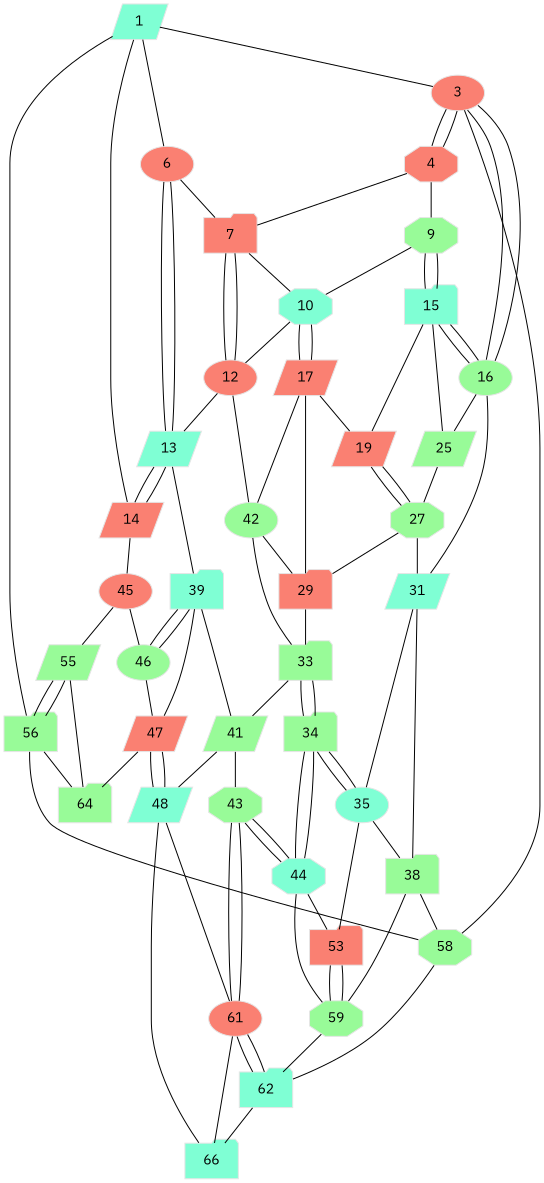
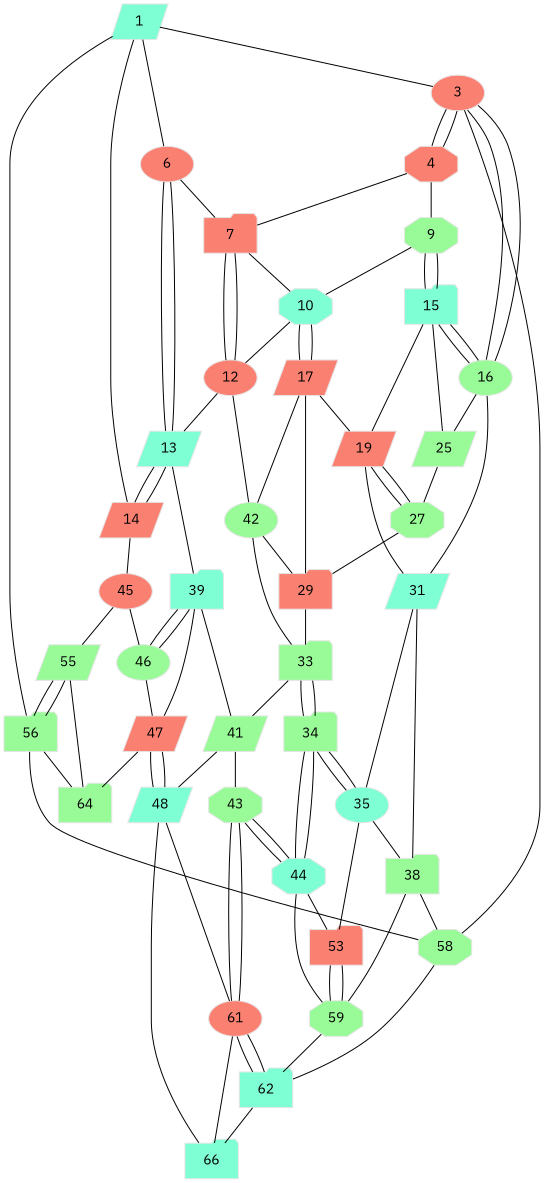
edge "27" -- "31": now "19" -- "31"
